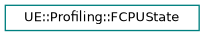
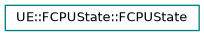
node "UE::Profiling::FCPUState": label "UE::Profiling::FCPUState" -> "UE::FCPUState::FCPUState"
